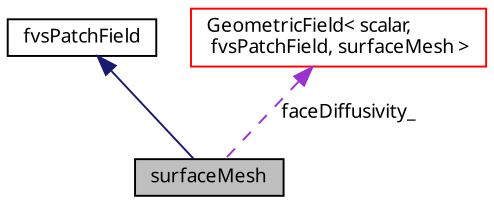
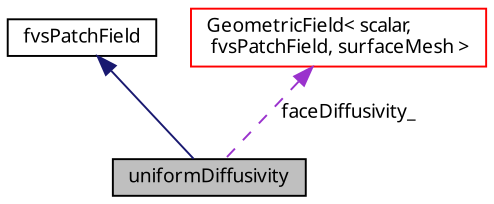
node "surfaceMesh": label "surfaceMesh" -> "uniformDiffusivity"
